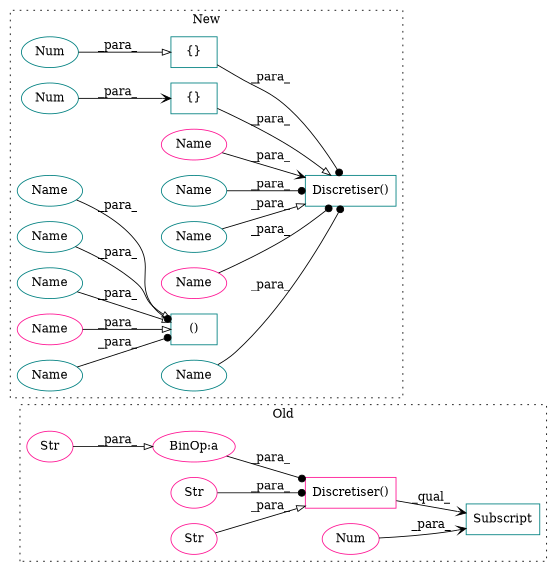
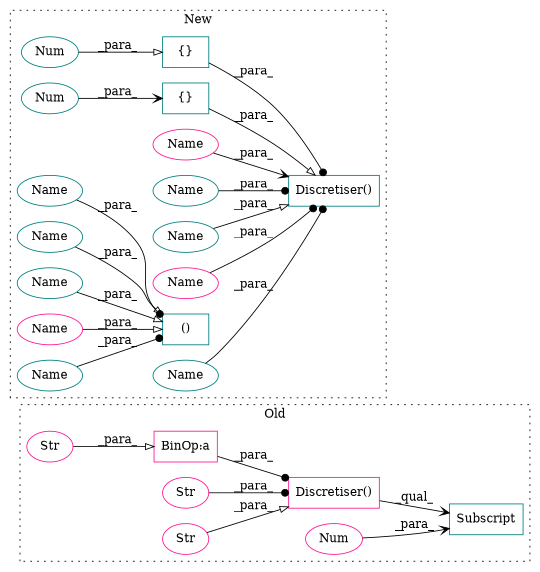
node "BinOp:a": shape ellipse -> box
